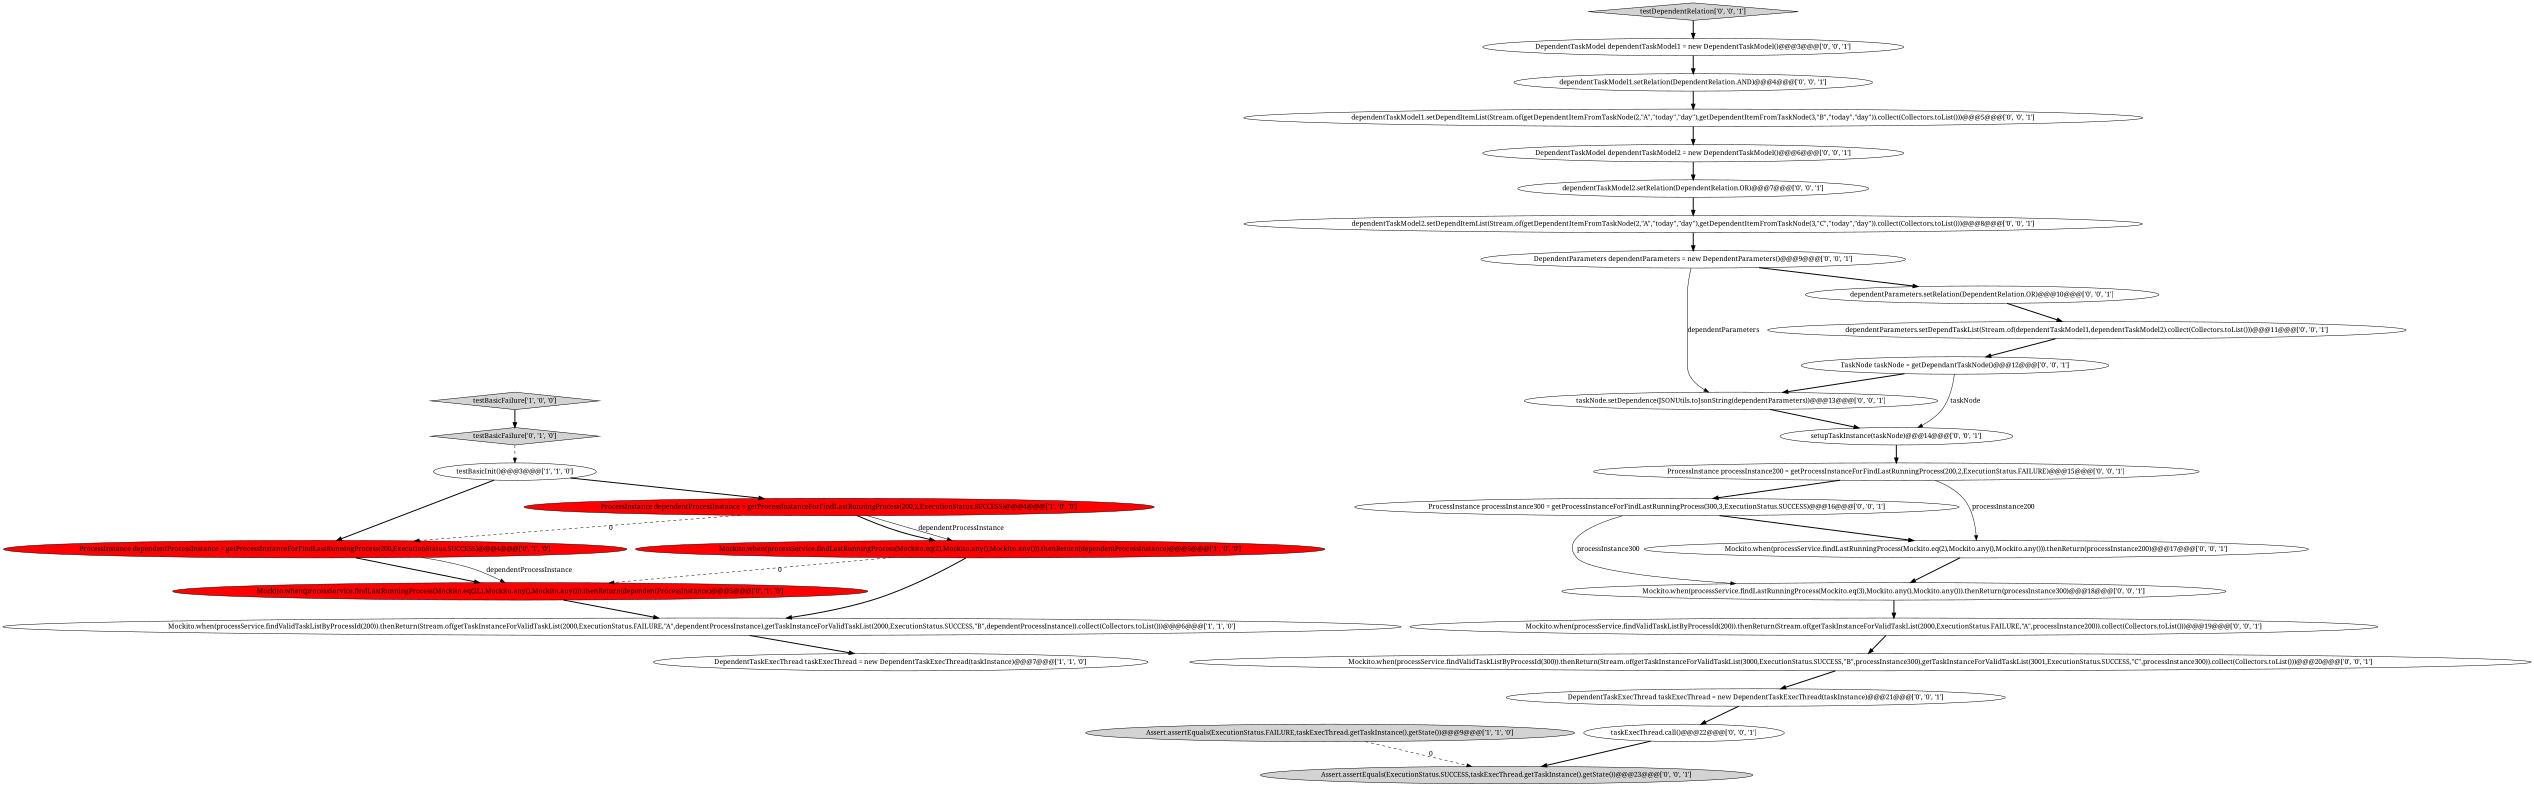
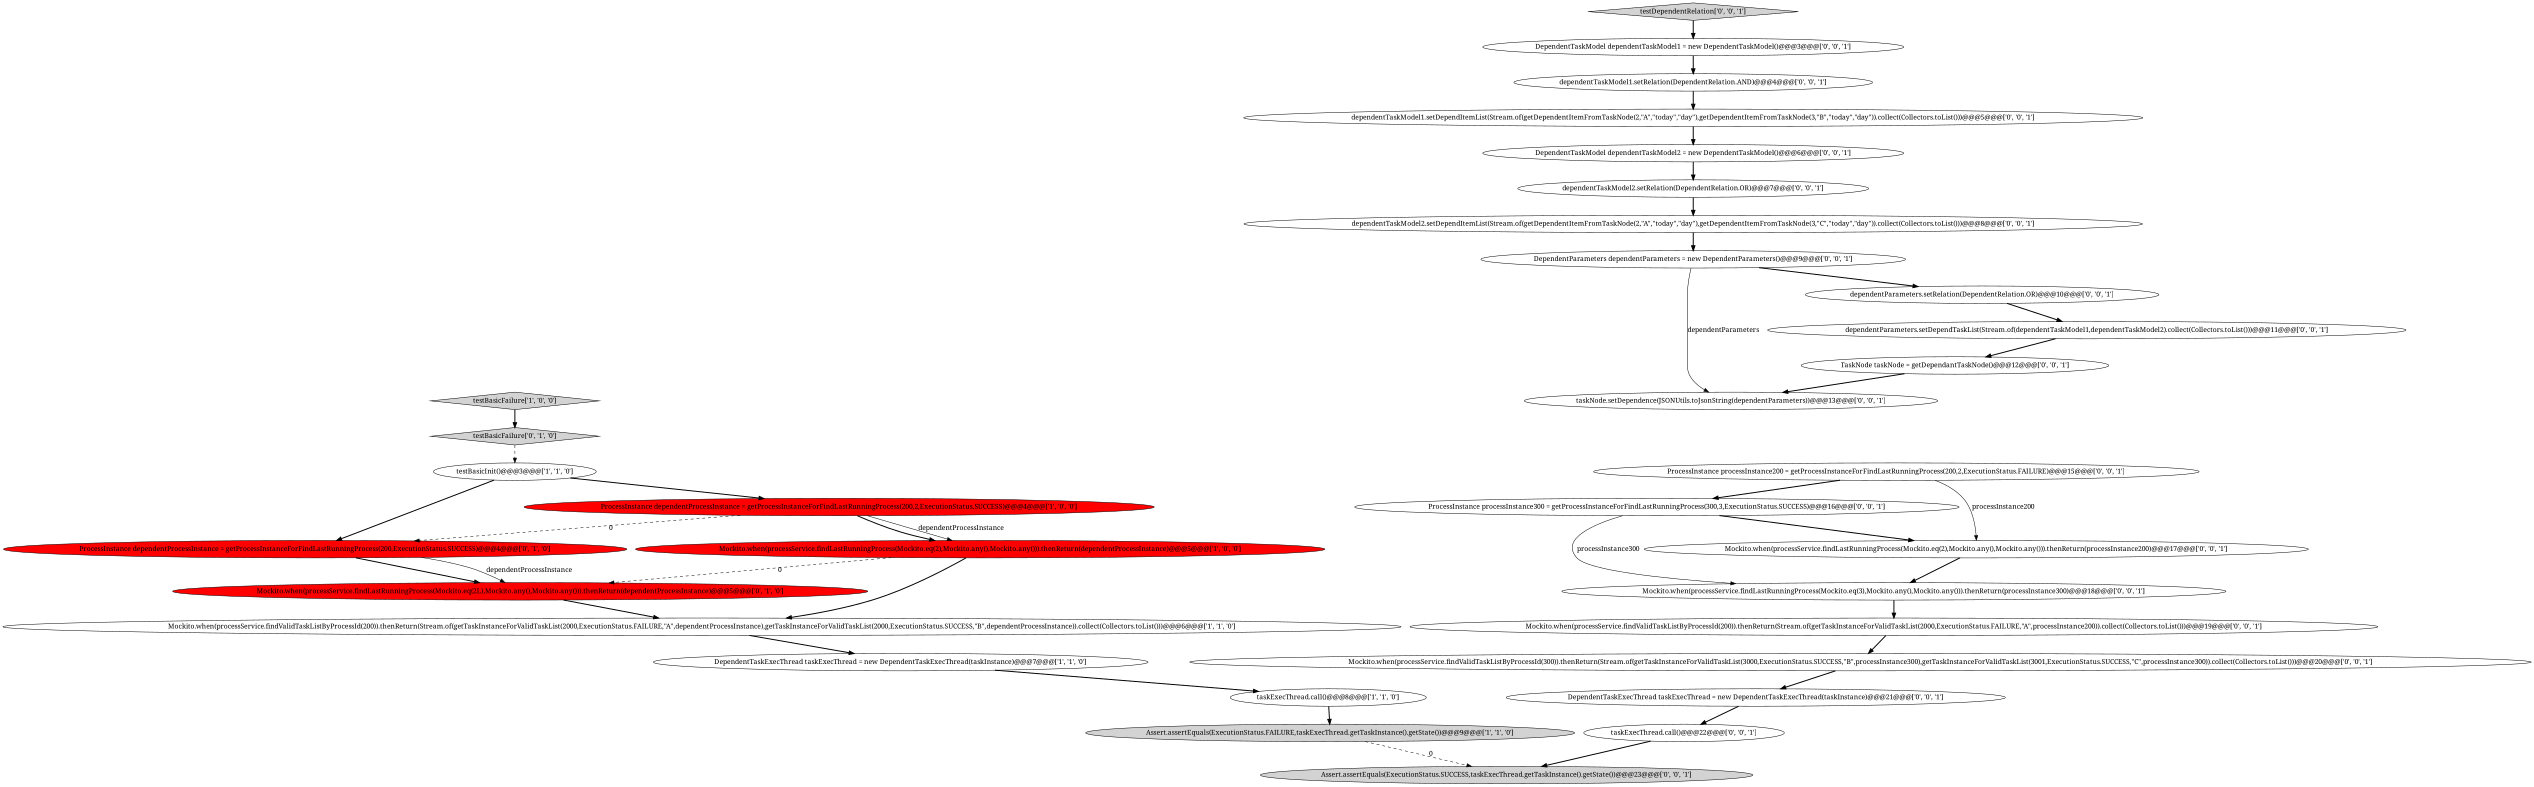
node "setupTaskInstance(taskNode)@@@14@@@['0', '0', '1']": removed
node "taskExecThread.call()@@@8@@@['1', '1', '0']": added
